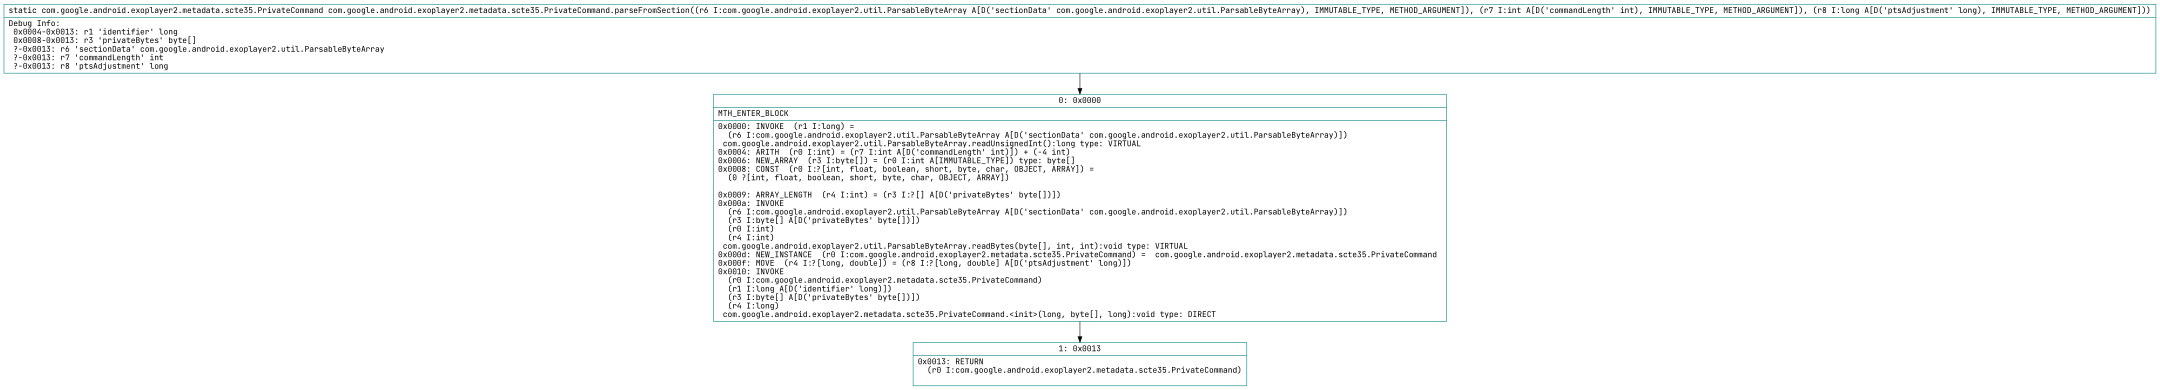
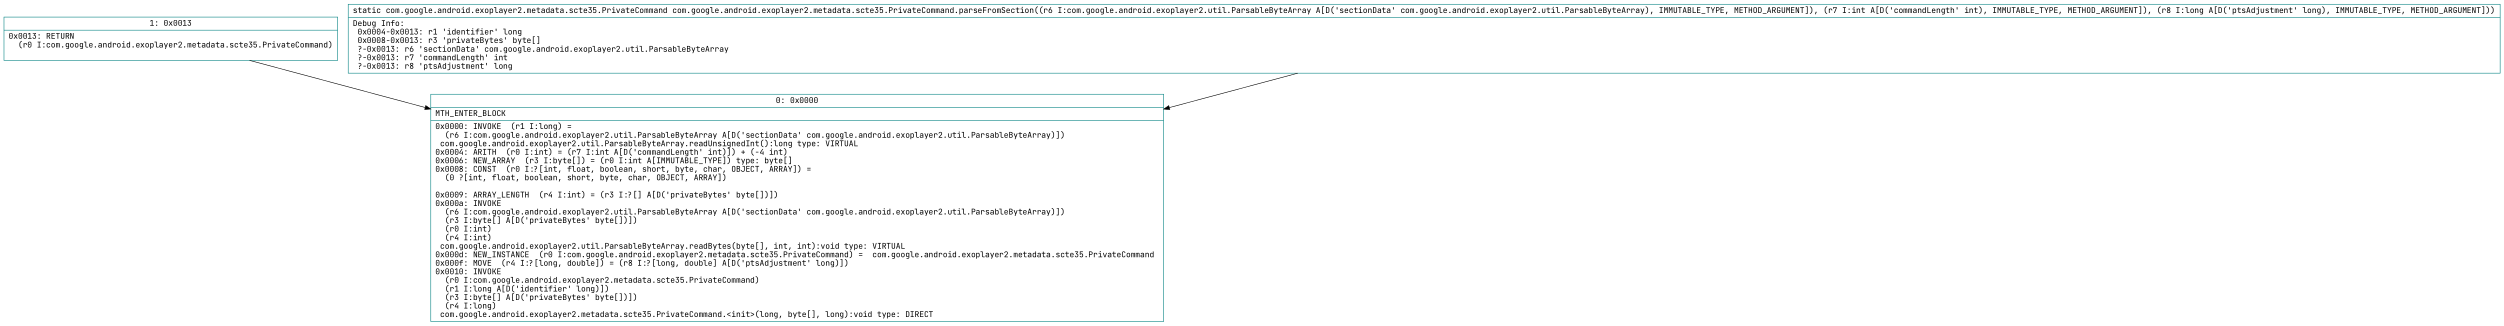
edge "0: 0x0000" -> "1: 0x0013": reversed
